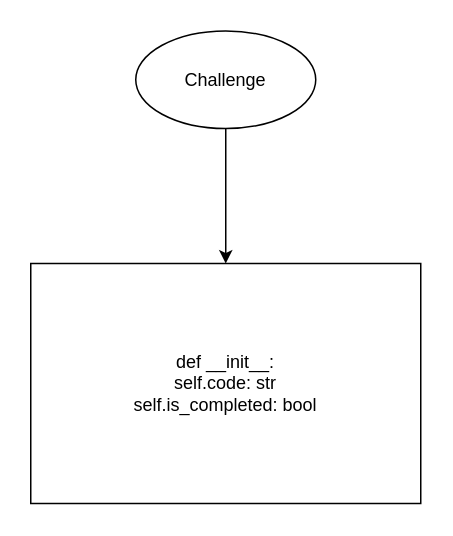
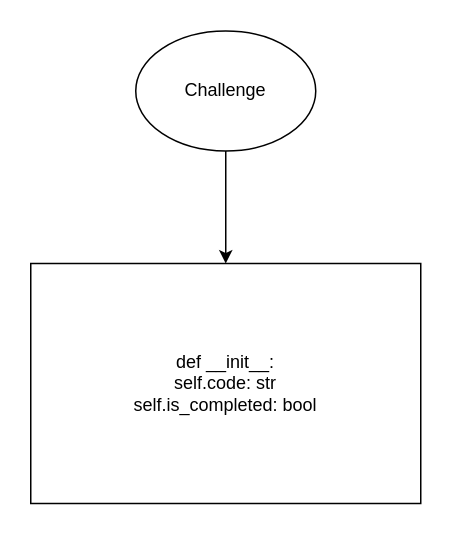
node "Challenge": size 180x98 -> 180x120
